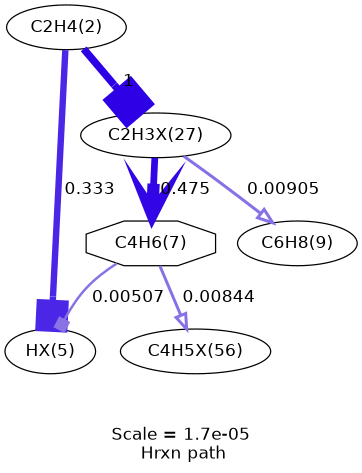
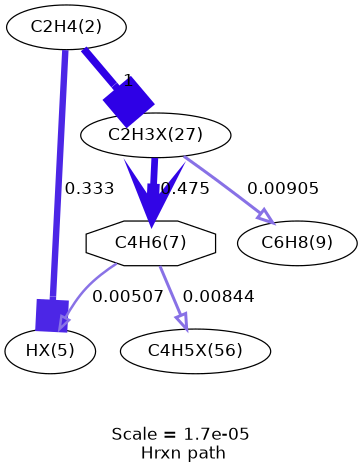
edge "C4H6(7)" -> "HX(5)": arrowhead box -> onormal
